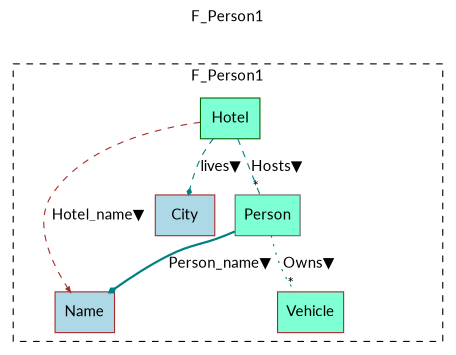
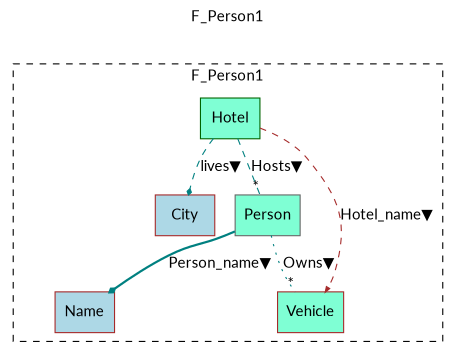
edge "Hotel" -> "Name": now "Hotel" -> "Vehicle"
